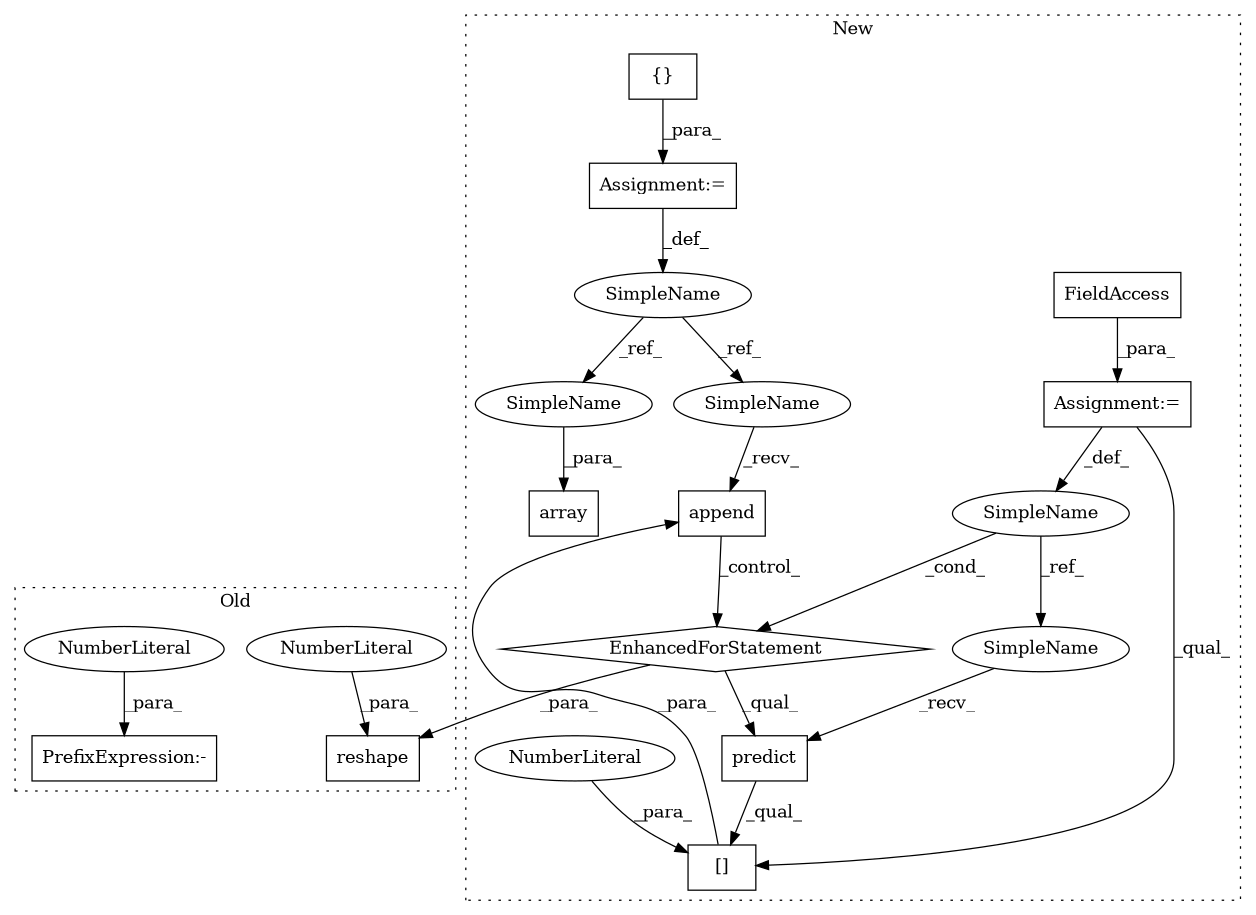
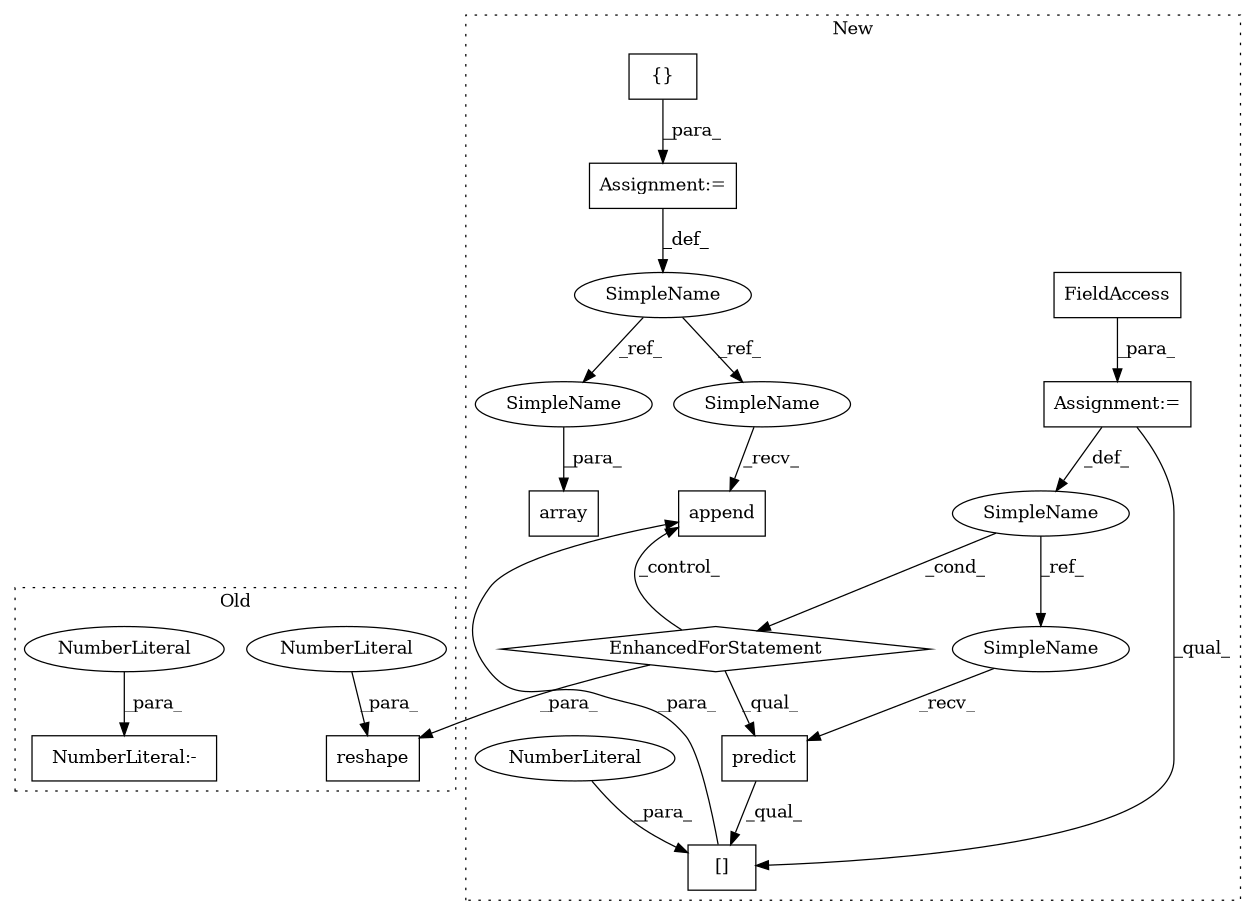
edge "append" -> "EnhancedForStatement": reversed
node "PrefixExpression:-": label "PrefixExpression:-" -> "NumberLiteral:-"
